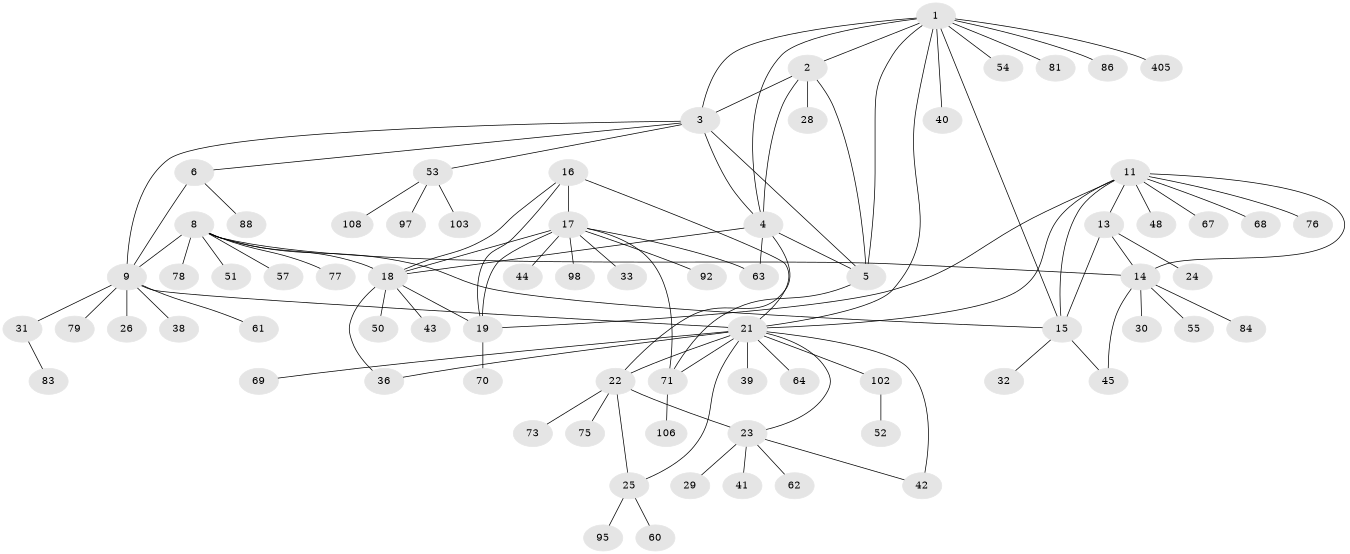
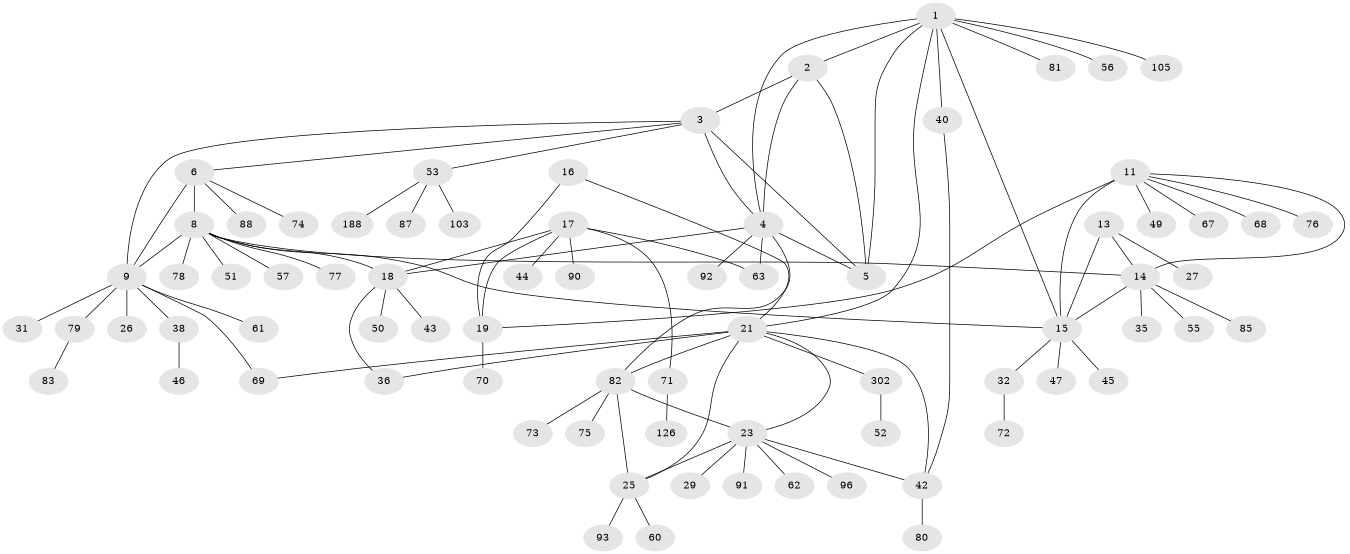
edge "1" -- "3": removed
node "54": removed
node "86": label "86" -> "56"
node "405": label "405" -> "105"
node "28": removed
edge "6" -- "8": added
edge "16" -- "17": removed
edge "11" -- "13": removed
node "74": added
node "108": label "108" -> "188"
node "97": label "97" -> "87"
node "48": label "48" -> "49"
edge "16" -- "18": removed
edge "17" -- "92": now "4" -- "92"
node "98": label "98" -> "90"
node "33": removed
node "24": label "24" -> "27"
edge "18" -- "19": removed
edge "5" -- "71": removed
edge "40" -- "42": added
edge "11" -- "21": removed
edge "9" -- "21": now "9" -- "69"
edge "14" -- "45": now "14" -- "15"
node "30": label "30" -> "35"
node "84": label "84" -> "85"
edge "31" -- "83": now "79" -- "83"
edge "21" -- "71": removed
node "46": added
node "22": label "22" -> "82"
node "39": removed
node "64": removed
node "102": label "102" -> "302"
node "47": added
node "106": label "106" -> "126"
node "72": added
edge "23" -- "25": added
node "41": label "41" -> "91"
node "96": added
node "95": label "95" -> "93"
node "80": added
